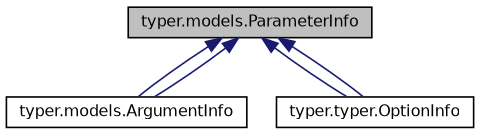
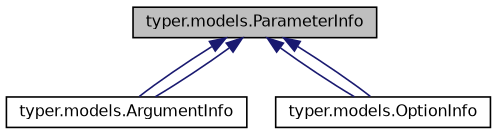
node "typer.typer.OptionInfo": label "typer.typer.OptionInfo" -> "typer.models.OptionInfo"
